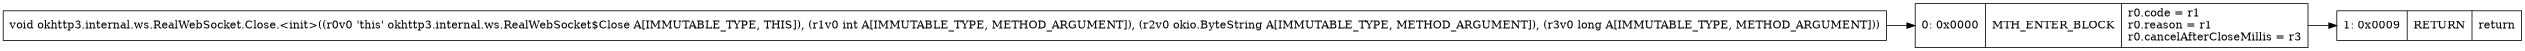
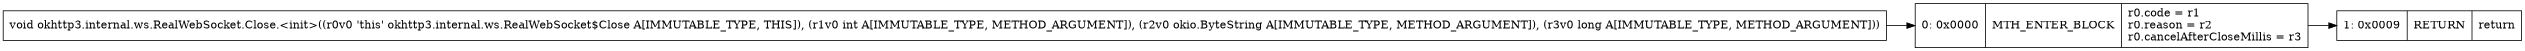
node "0: 0x0000": text "r0.reason = r1" -> "r0.reason = r2"
